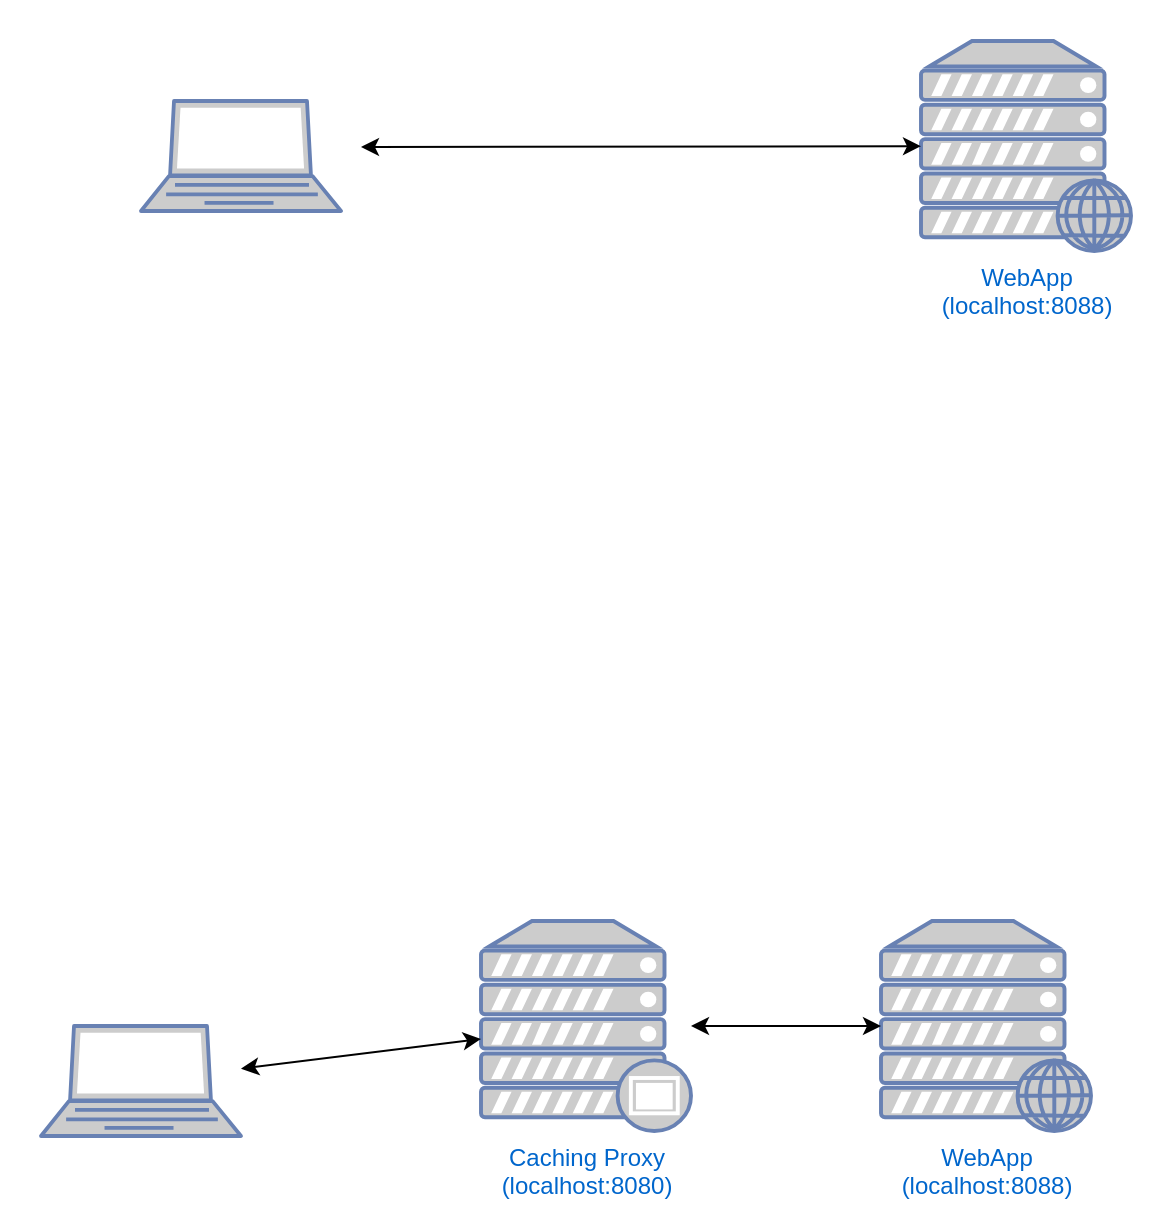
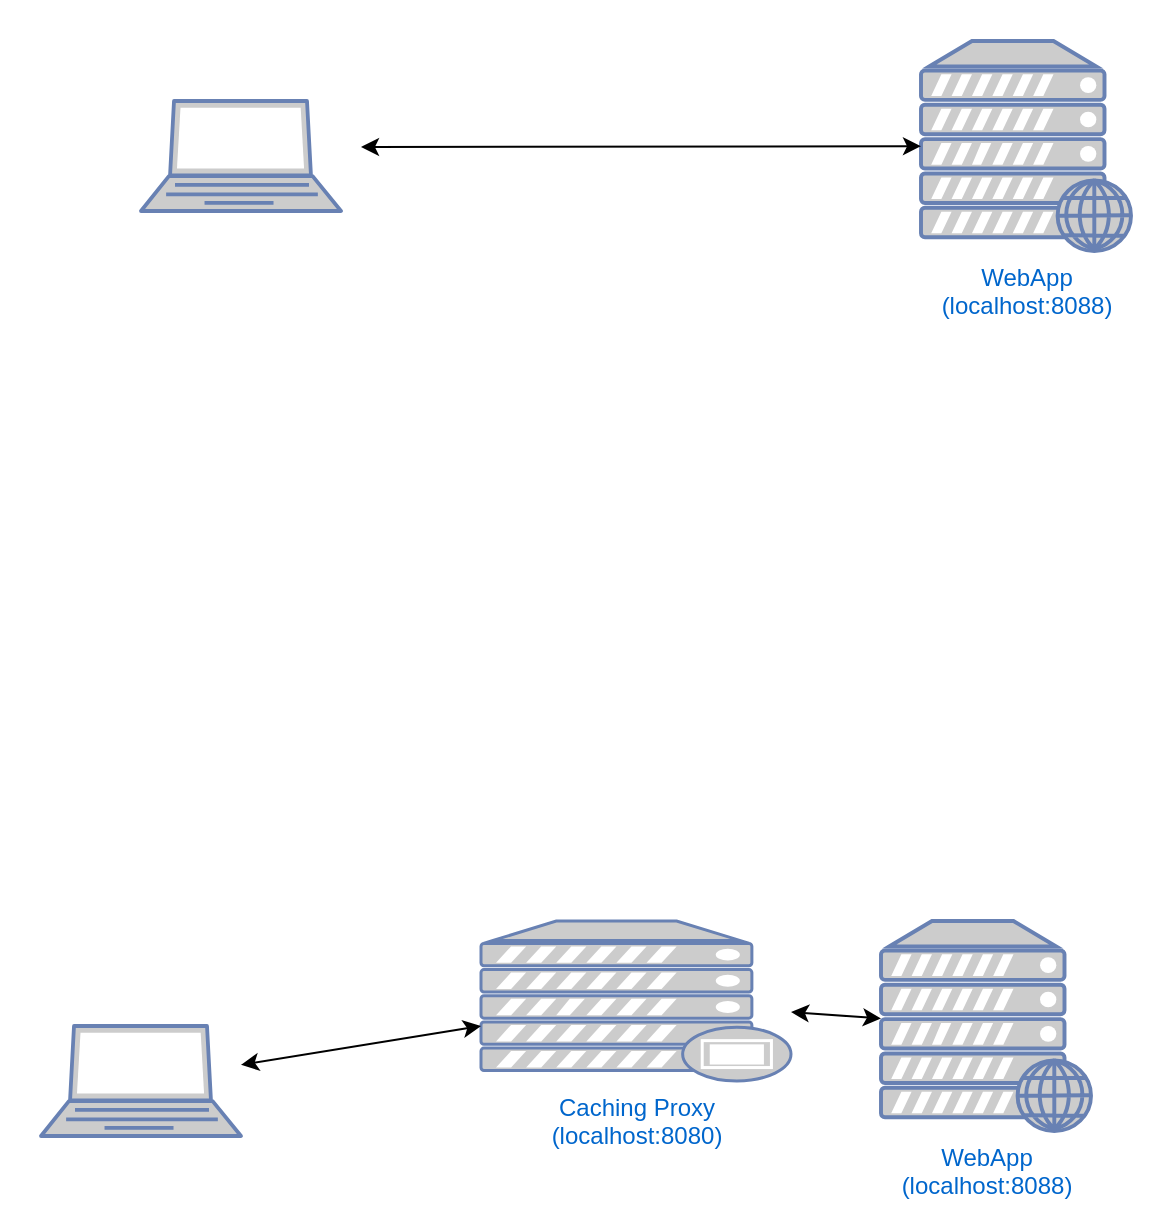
node "Caching Proxy (localhost:8080)": size 210x210 -> 310x160
